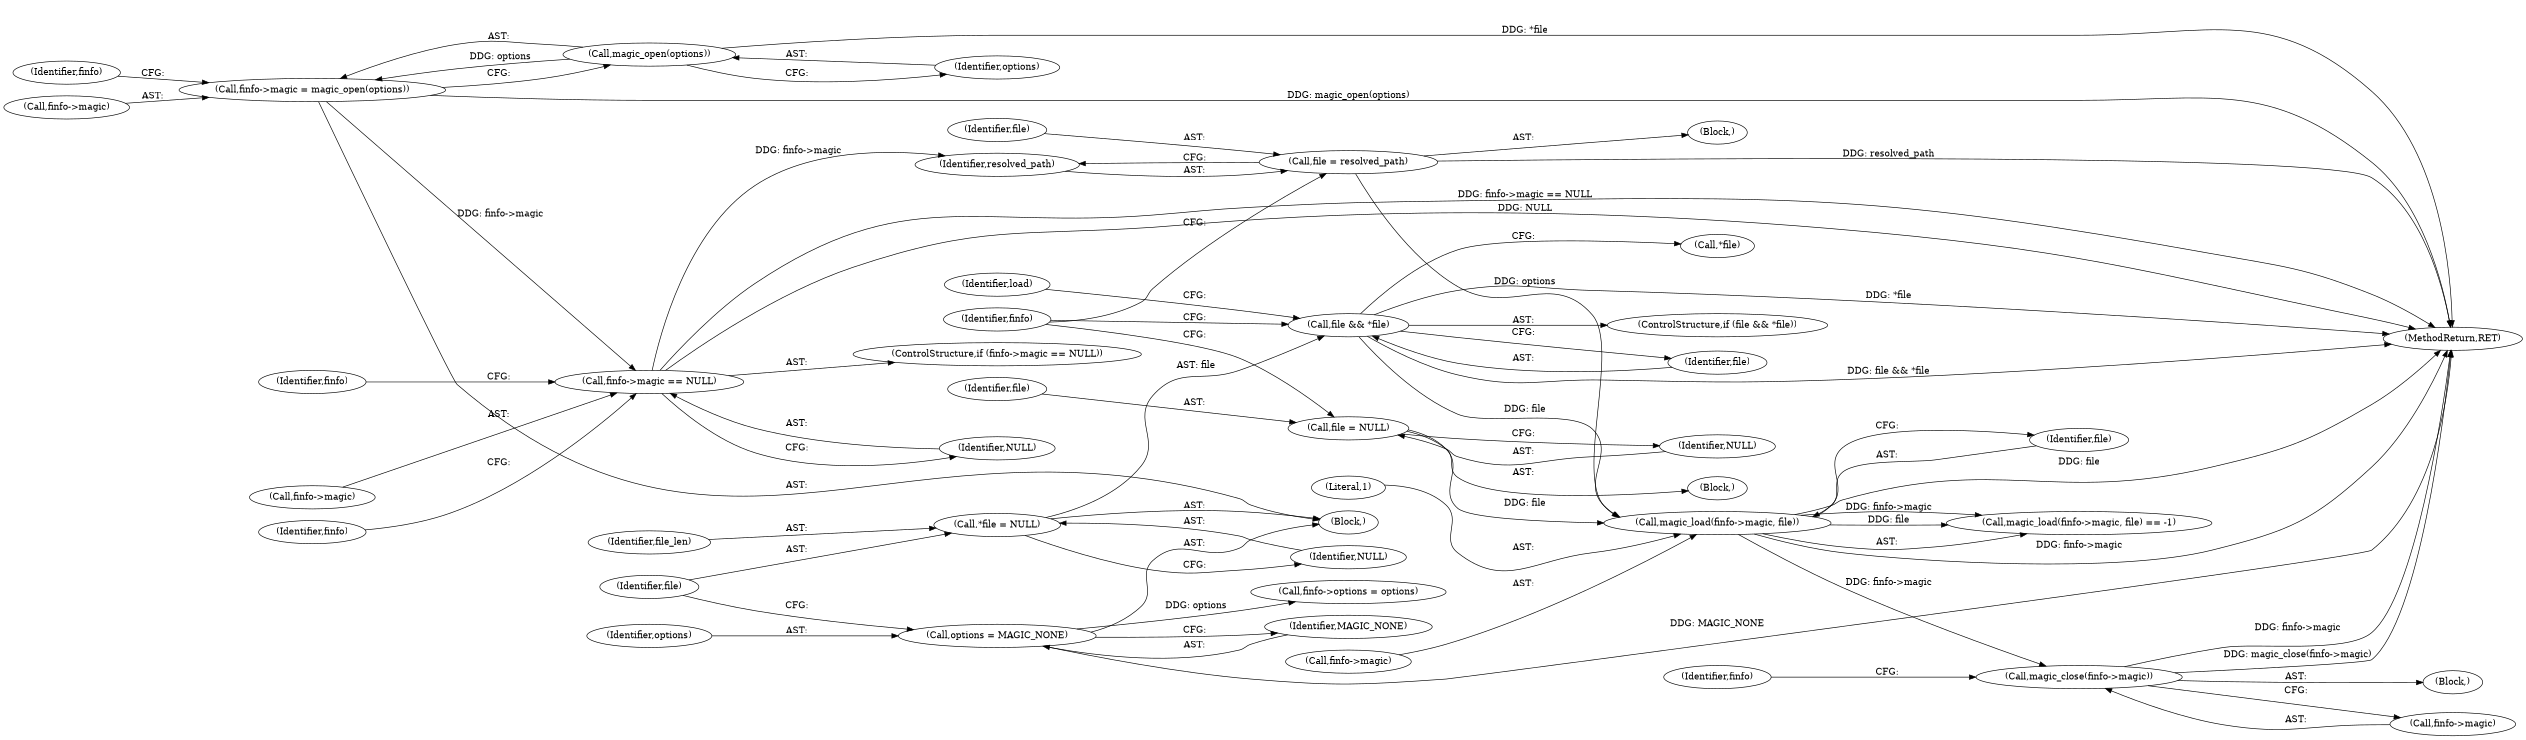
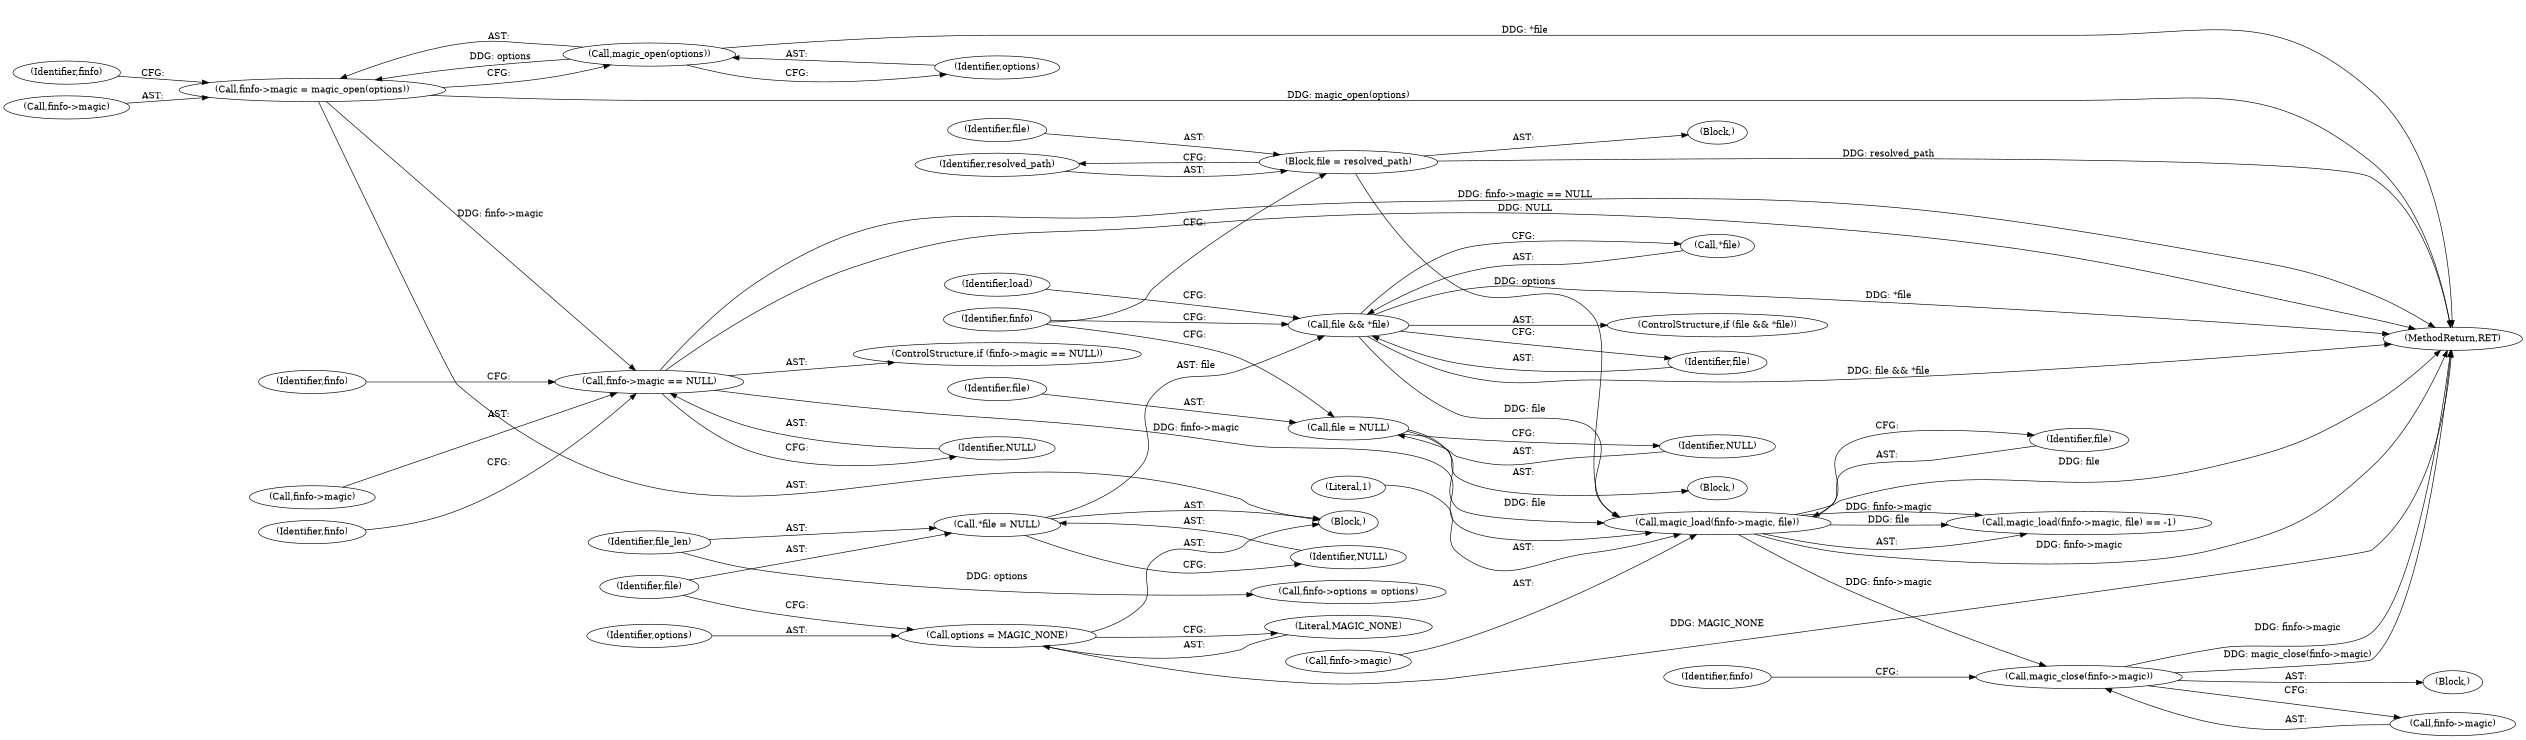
node "(Call,file = resolved_path)": label "(Call,file = resolved_path)" -> "(Block,file = resolved_path)"
edge "(Call,finfo->magic == NULL)" -> "(Identifier,resolved_path)": now "(Call,finfo->magic == NULL)" -> "(Call,magic_load(finfo->magic, file))"
edge "(Call,*file)" -> "(Call,file && *file)": added, label "AST:"
edge "(Call,options = MAGIC_NONE)" -> "(Call,finfo->options = options)": now "(Identifier,file_len)" -> "(Call,finfo->options = options)"
node "(Identifier,MAGIC_NONE)": label "(Identifier,MAGIC_NONE)" -> "(Literal,MAGIC_NONE)"
